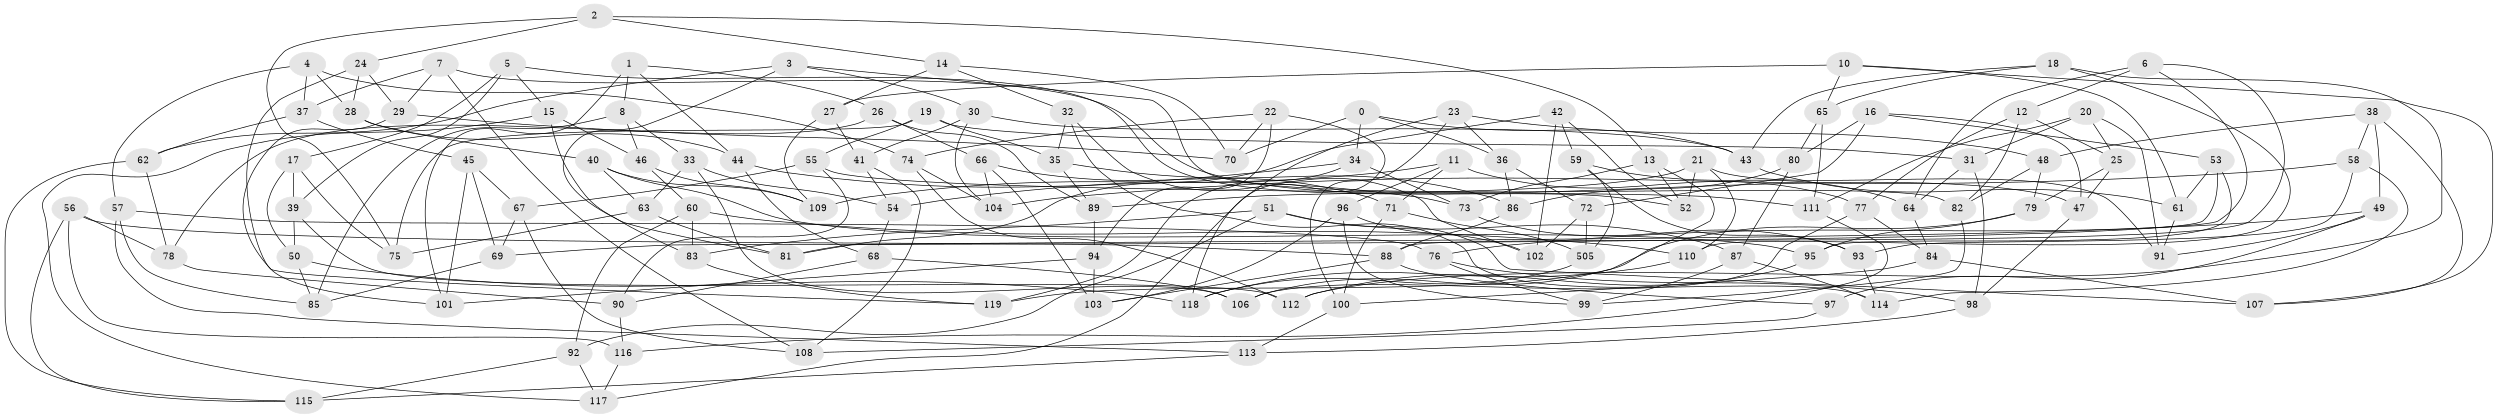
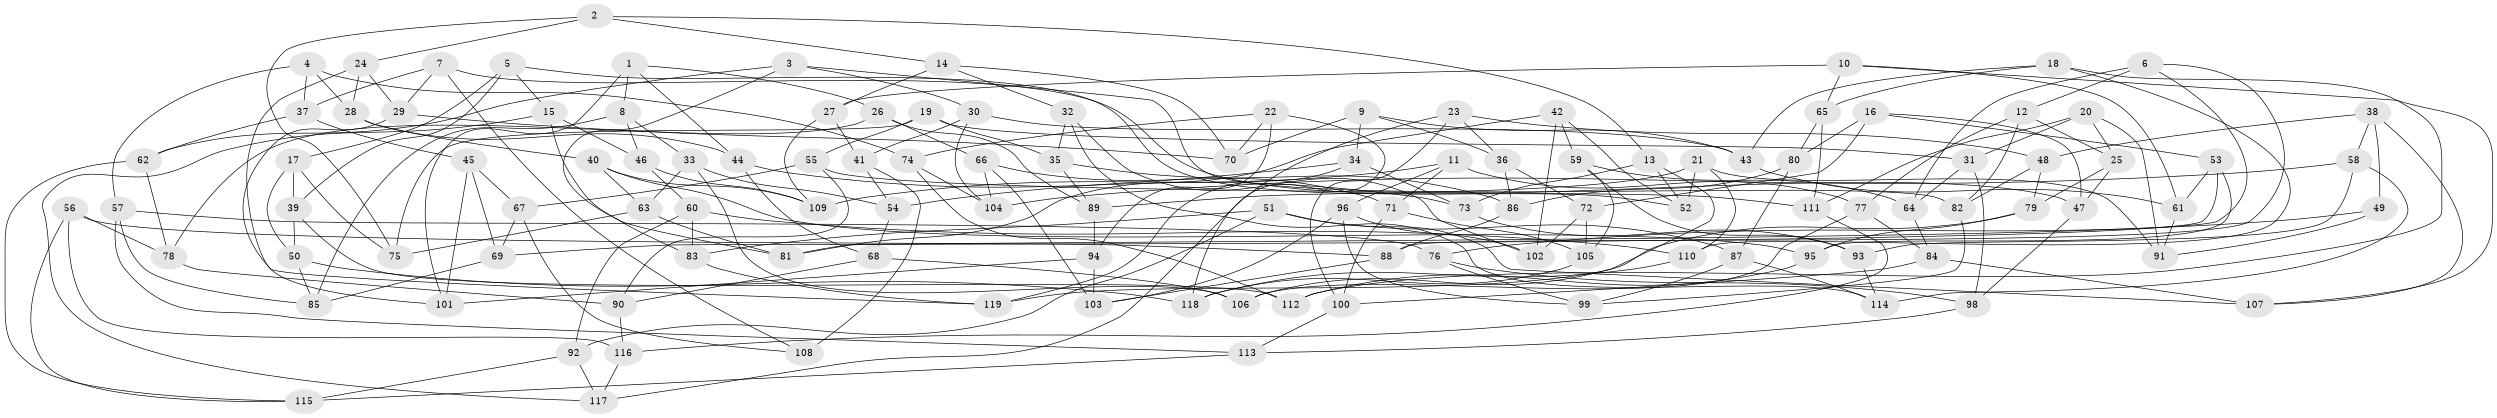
node "0": label "0" -> "9"
node "505": label "505" -> "105"
node "97": removed
